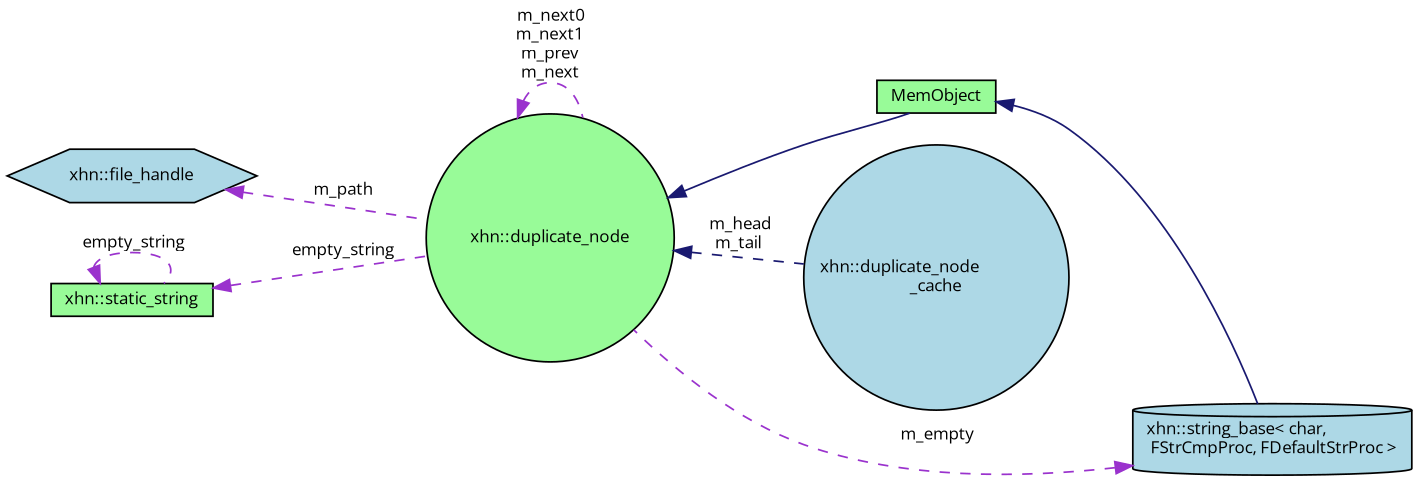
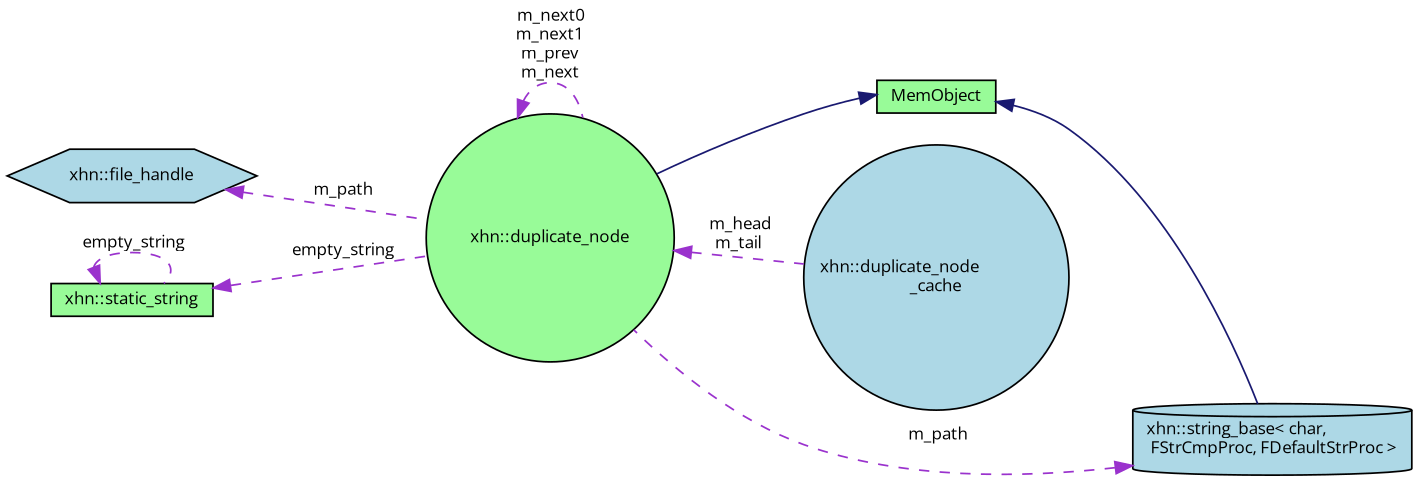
edge "MemObject" -> "xhn::duplicate_node": reversed
edge "xhn::duplicate_node _cache" -> "xhn::duplicate_node": color midnightblue -> darkorchid3
edge "xhn::duplicate_node" -> "xhn::string_base< char, FStrCmpProc, FDefaultStrProc >": label " m_empty" -> " m_path"
